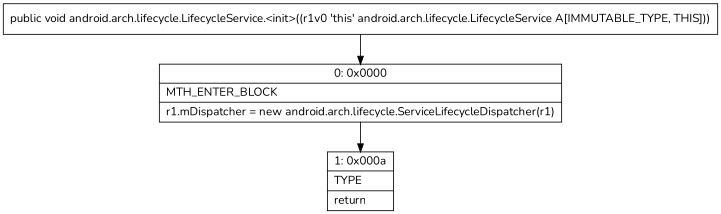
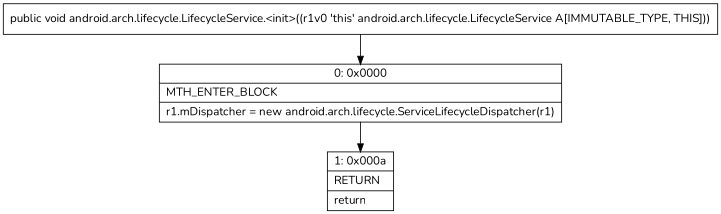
node "1: 0x000a": text "TYPE" -> "RETURN"
